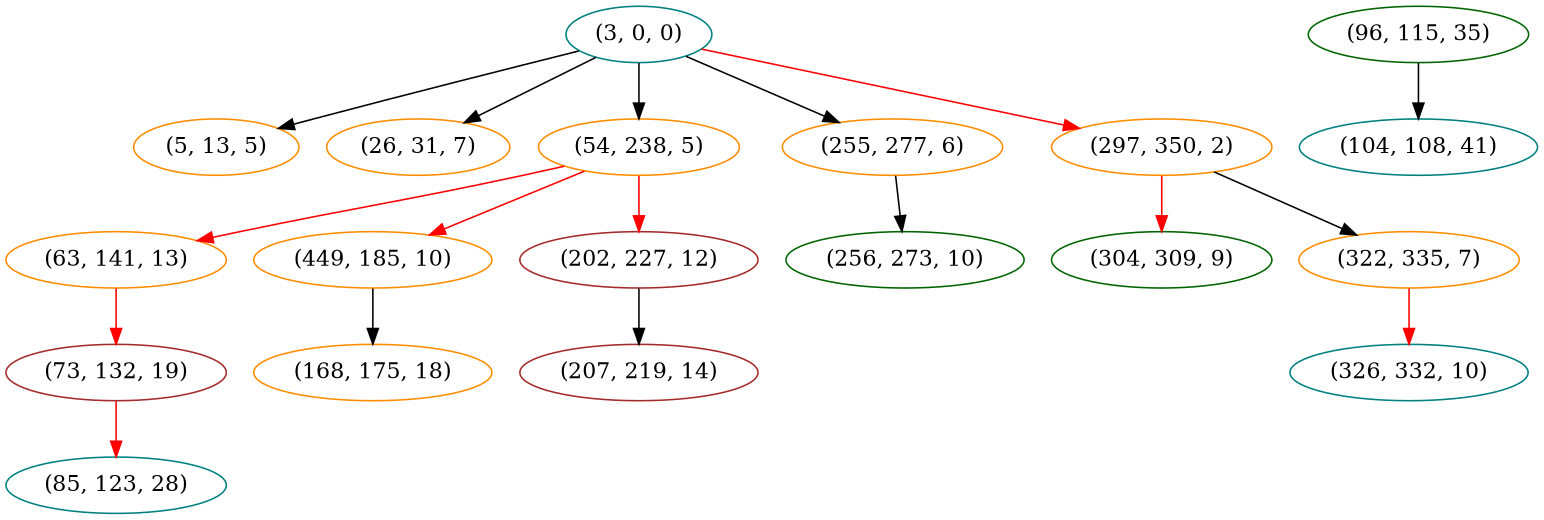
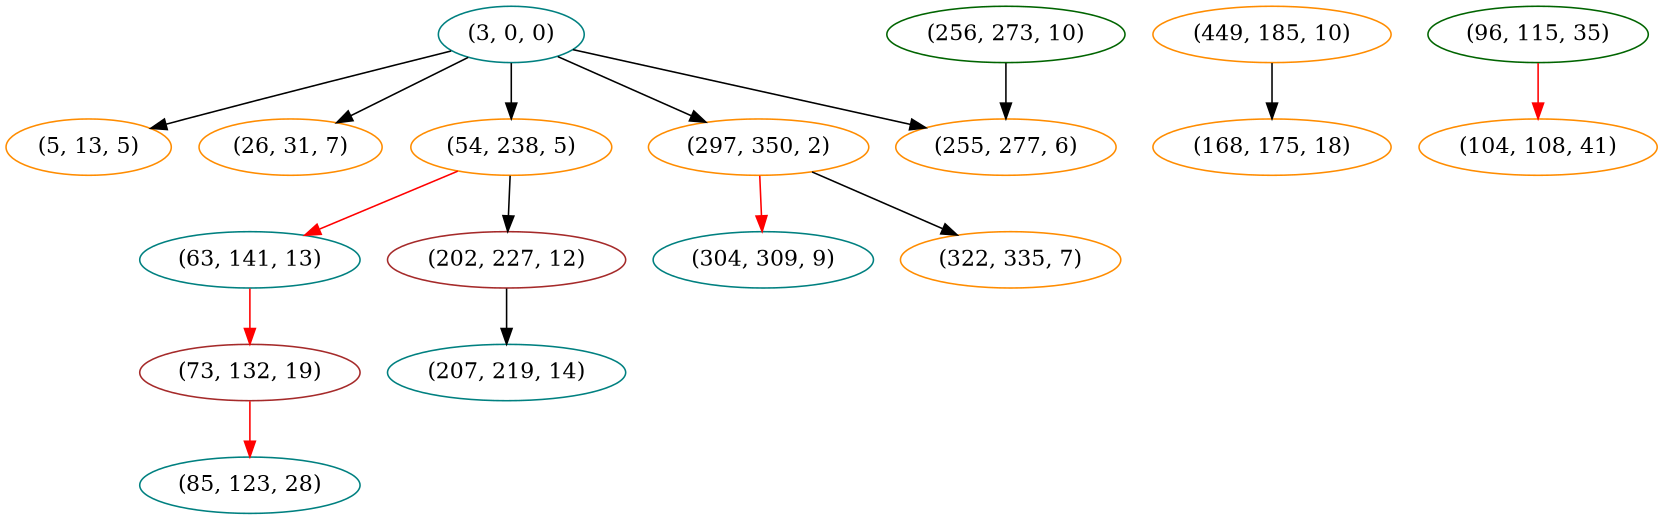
edge "(96, 115, 35)" -> "(104, 108, 41)": color black -> red
edge "(3, 0, 0)" -> "(297, 350, 2)": color red -> black
node "(104, 108, 41)": color teal -> darkorange
edge "(54, 238, 5)" -> "(202, 227, 12)": color red -> black
edge "(255, 277, 6)" -> "(256, 273, 10)": reversed
edge "(54, 238, 5)" -> "(449, 185, 10)": removed
node "(63, 141, 13)": color darkorange -> teal
node "(304, 309, 9)": color darkgreen -> teal
node "(207, 219, 14)": color brown -> teal
node "(326, 332, 10)": removed
